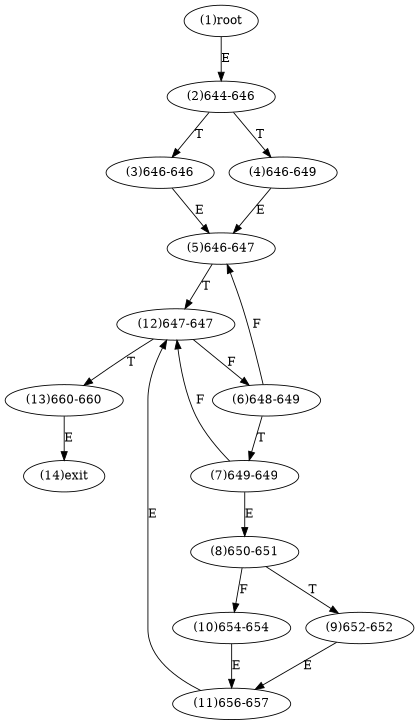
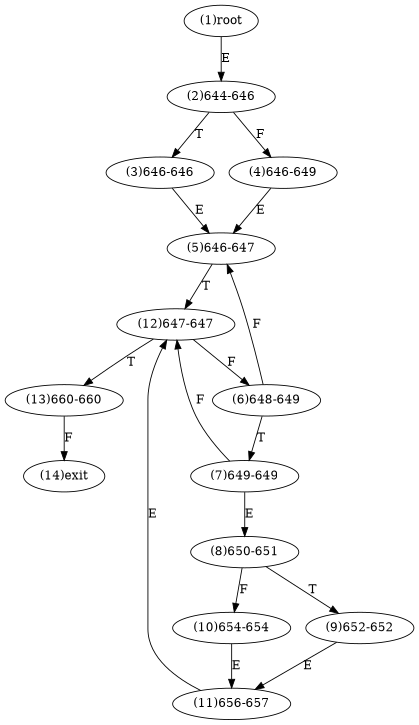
edge "(2)644-646" -> "(4)646-649": label "T" -> "F"
edge "(13)660-660" -> "(14)exit": label "E" -> "F"
